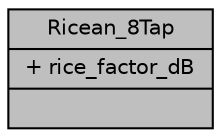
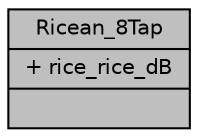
node "Ricean_8Tap": text "+ rice_factor_dB" -> "+ rice_rice_dB"
